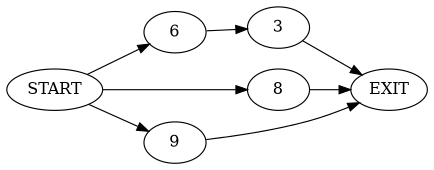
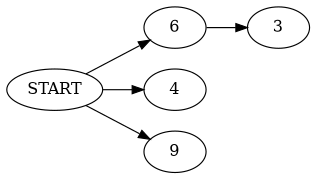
node "8": label "8" -> "4"
node "EXIT": removed
